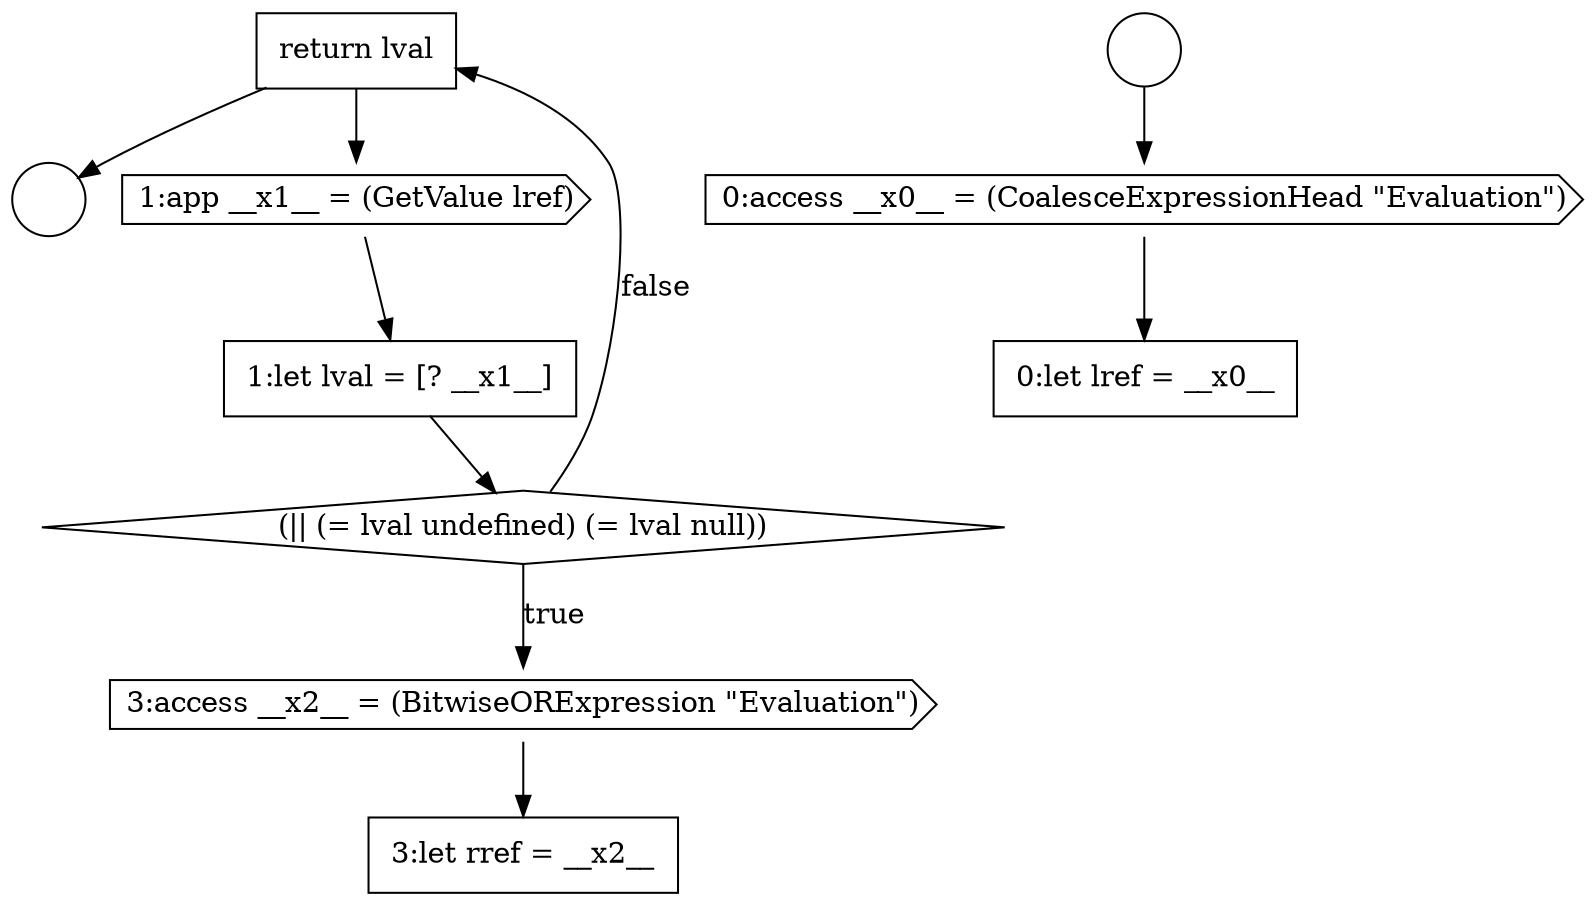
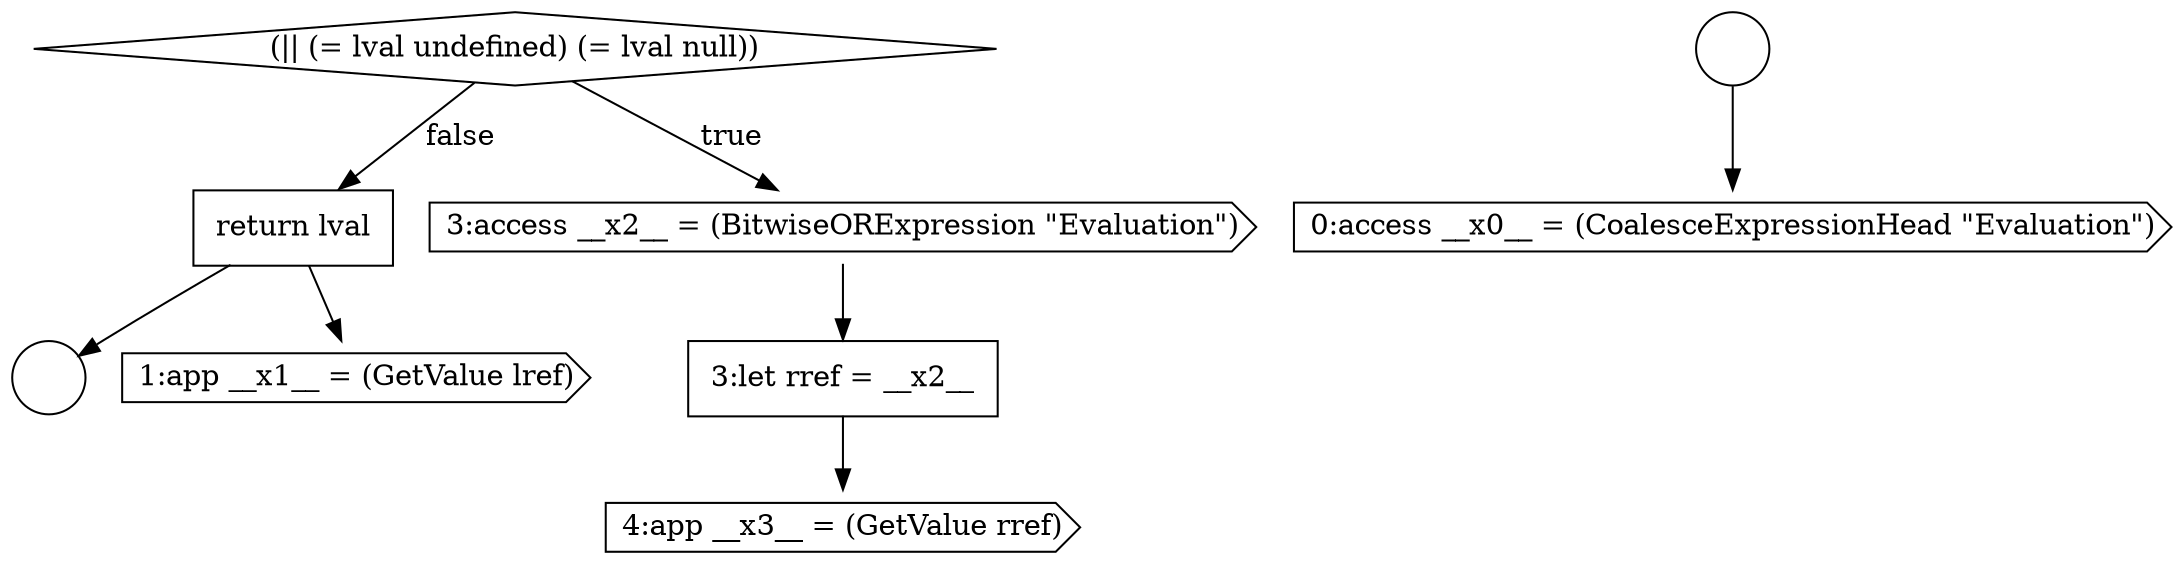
node "1:let lval = [? __x1__]": removed
node "0:let lref = __x0__": removed
node "4:app __x3__ = (GetValue rref)": added
